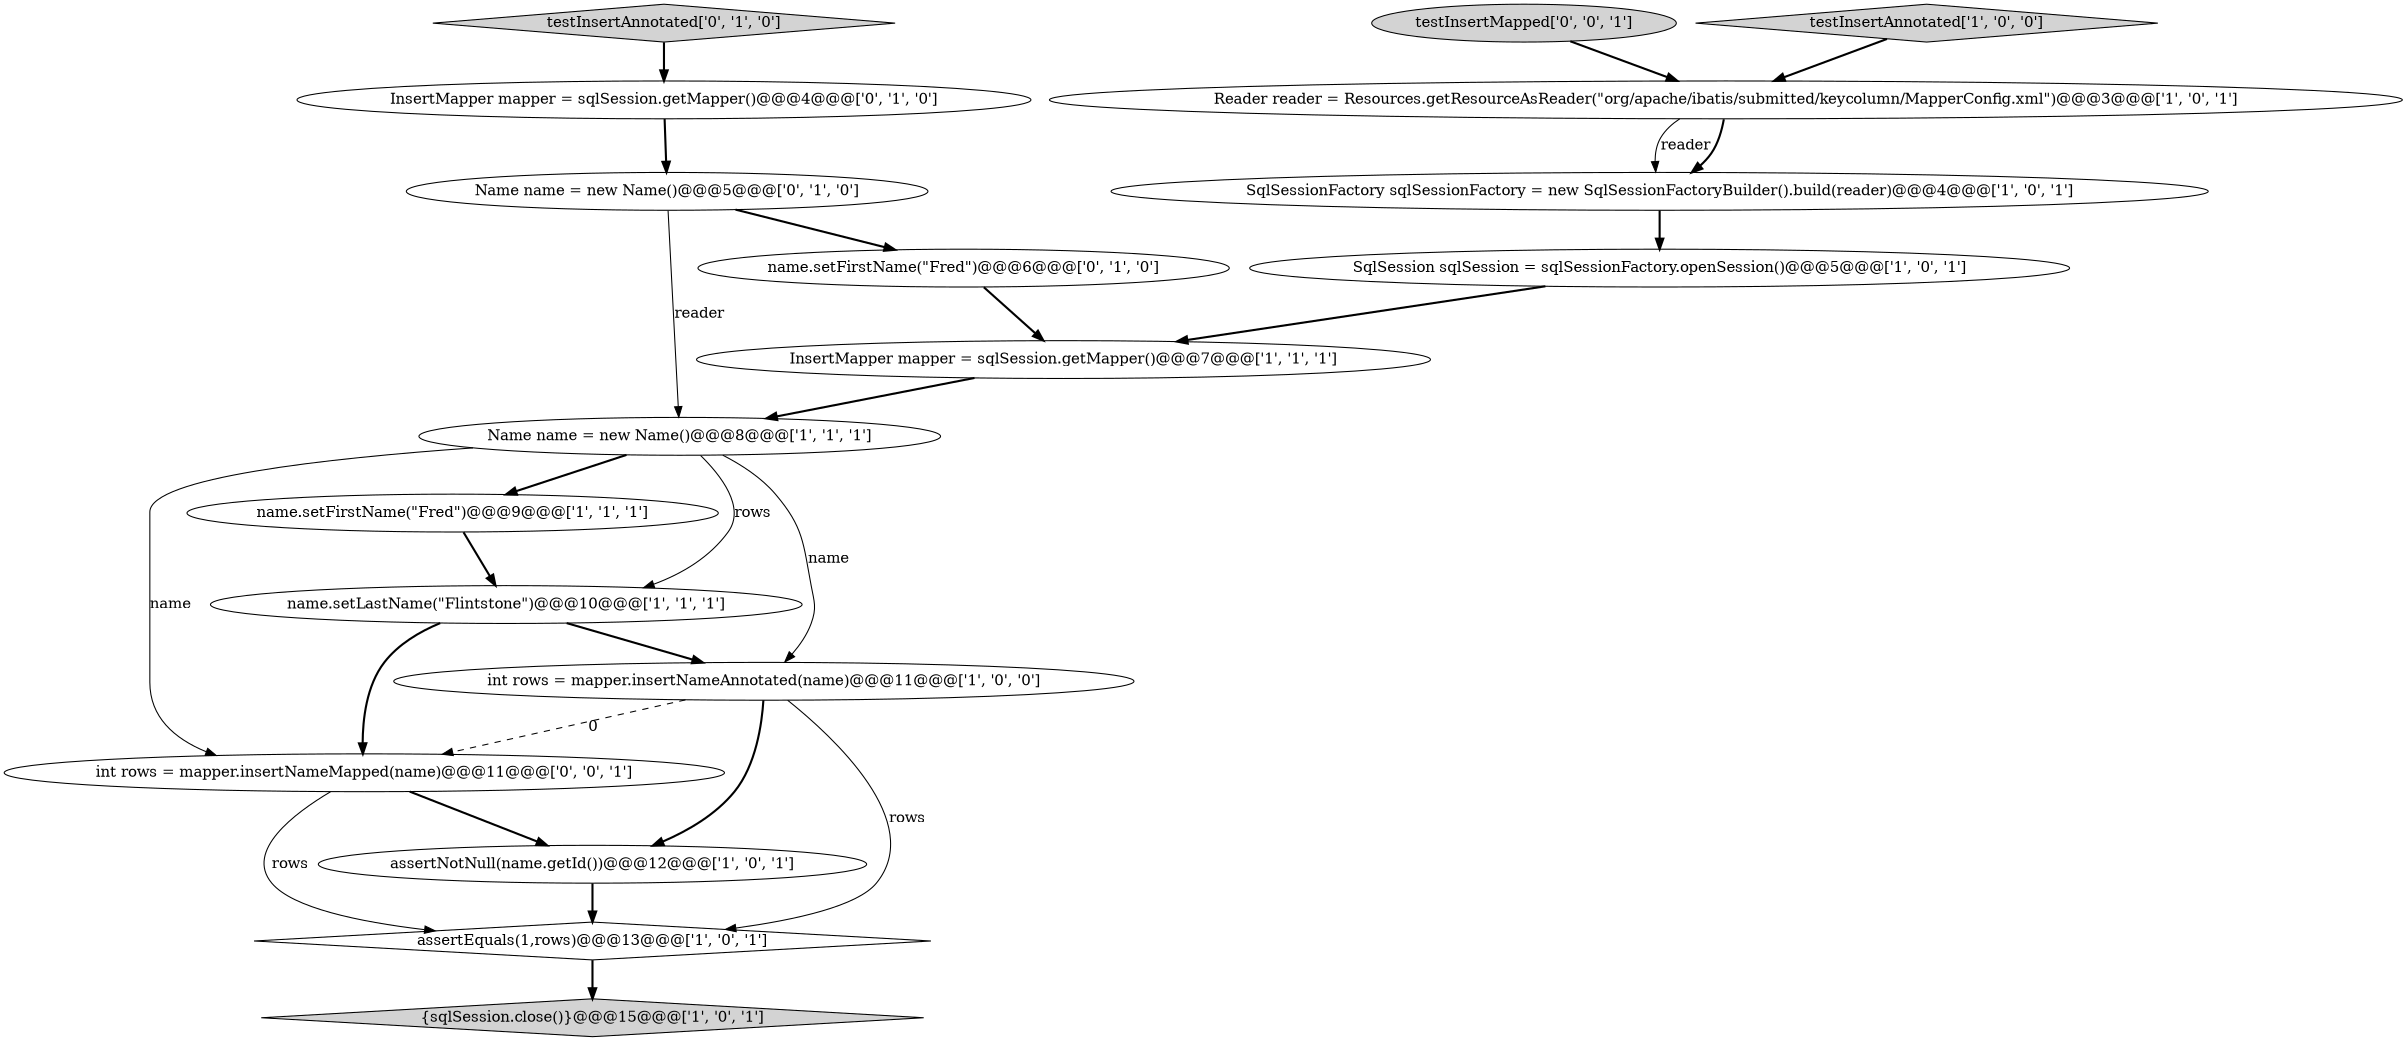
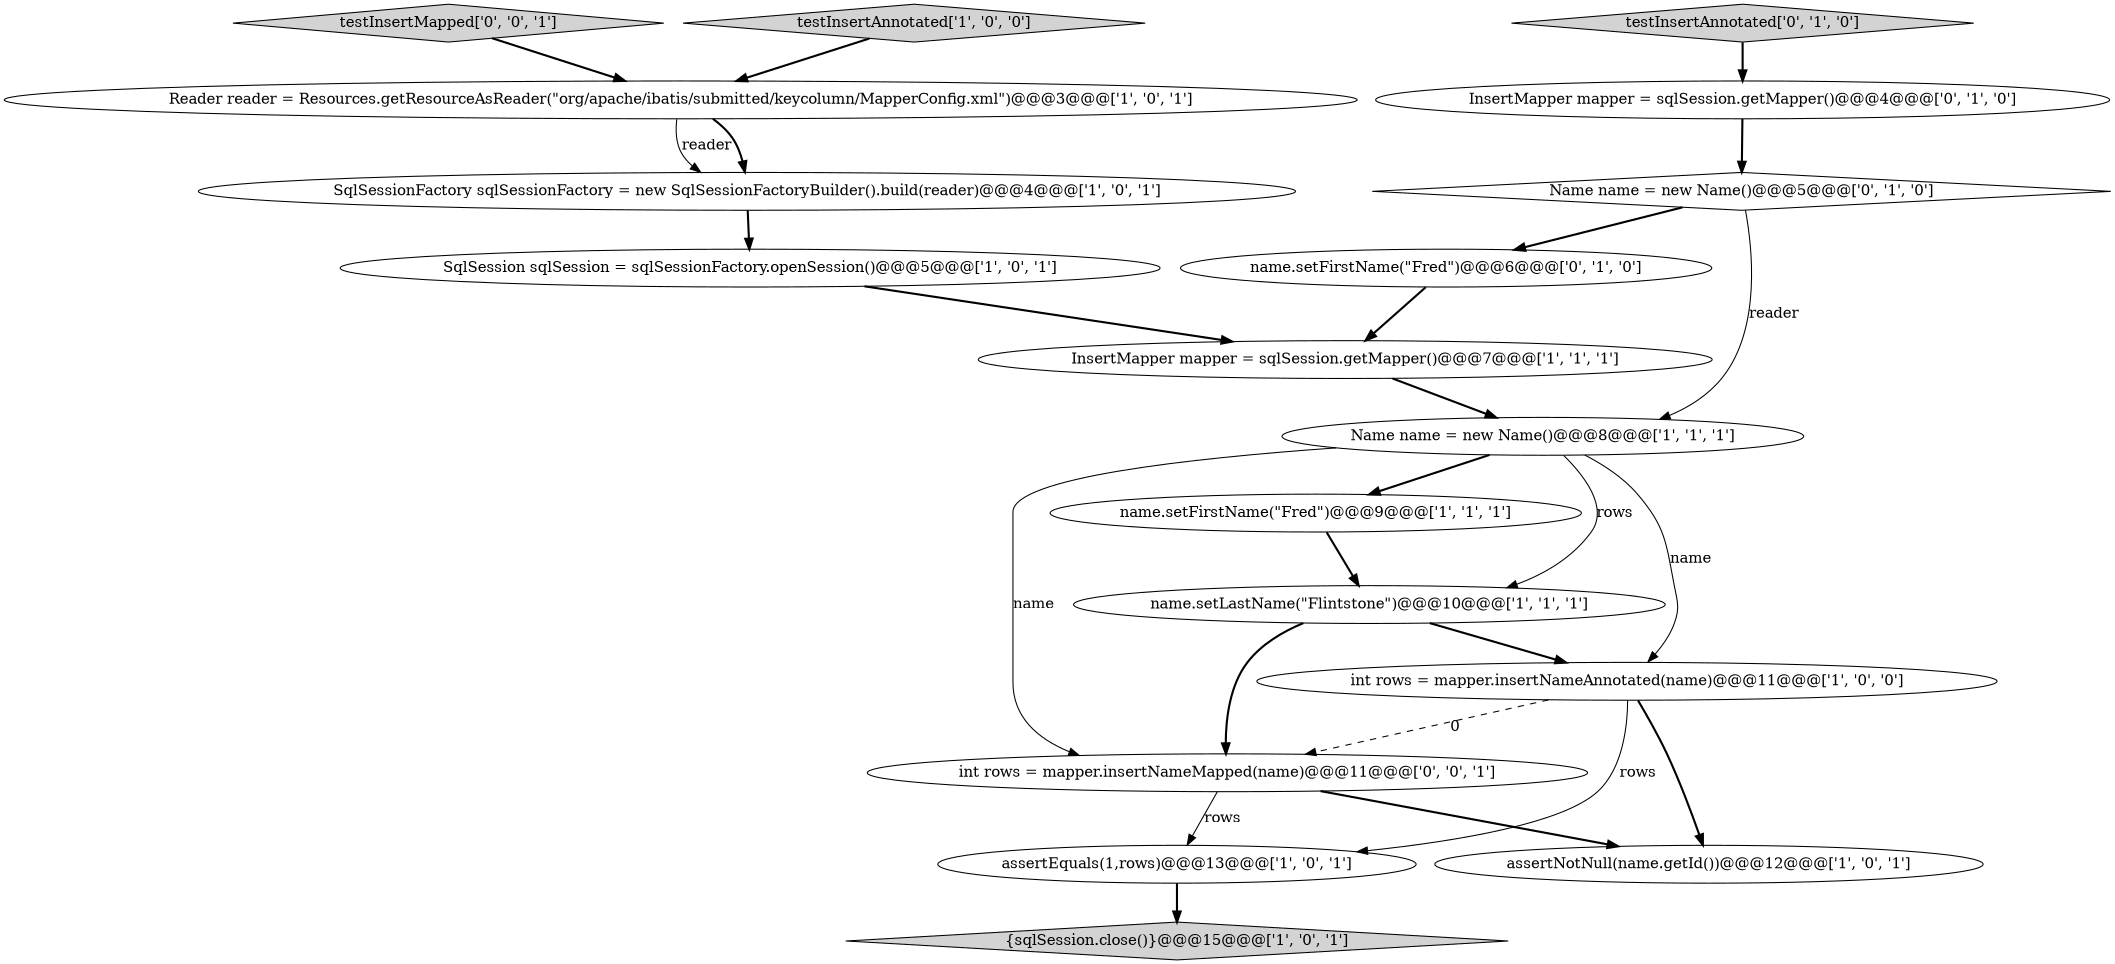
node "testInsertMapped['0', '0', '1']": shape ellipse -> diamond
node "Name name = new Name()@@@5@@@['0', '1', '0']": shape ellipse -> diamond
edge "assertNotNull(name.getId())@@@12@@@['1', '0', '1']" -> "assertEquals(1,rows)@@@13@@@['1', '0', '1']": removed
node "assertEquals(1,rows)@@@13@@@['1', '0', '1']": shape diamond -> ellipse
